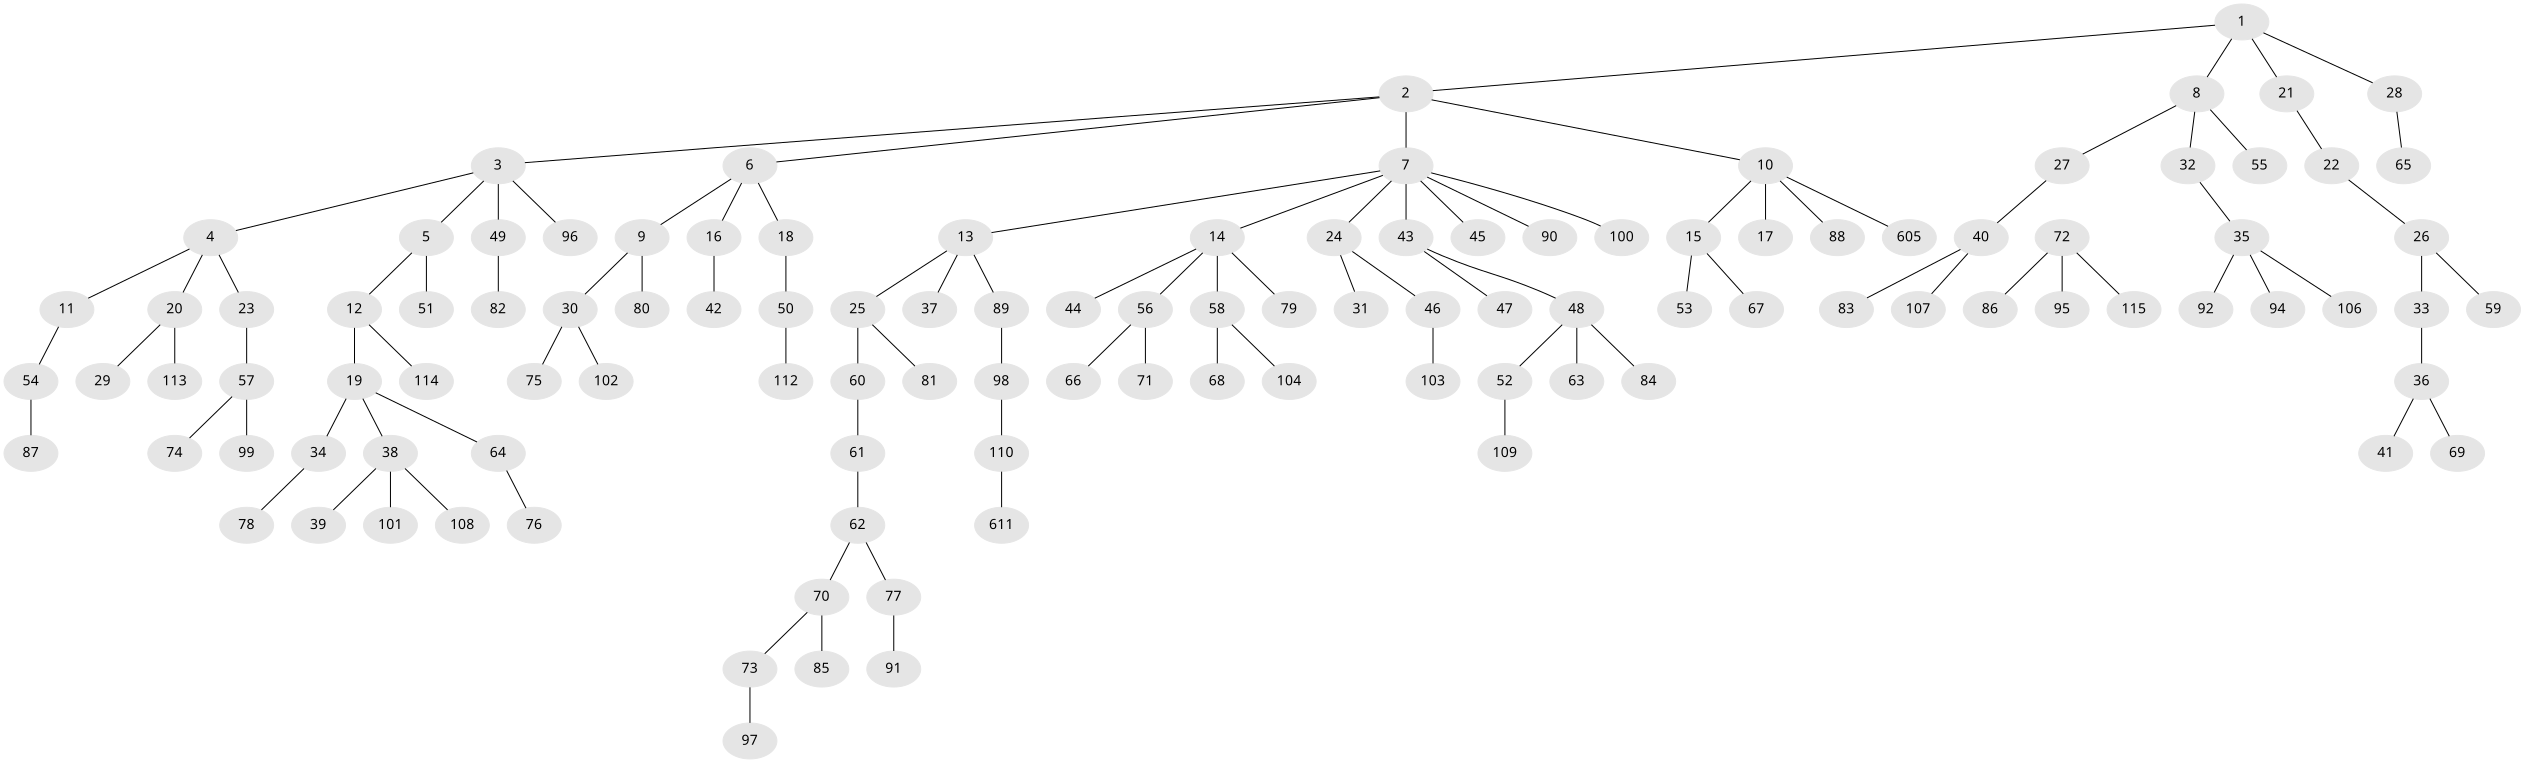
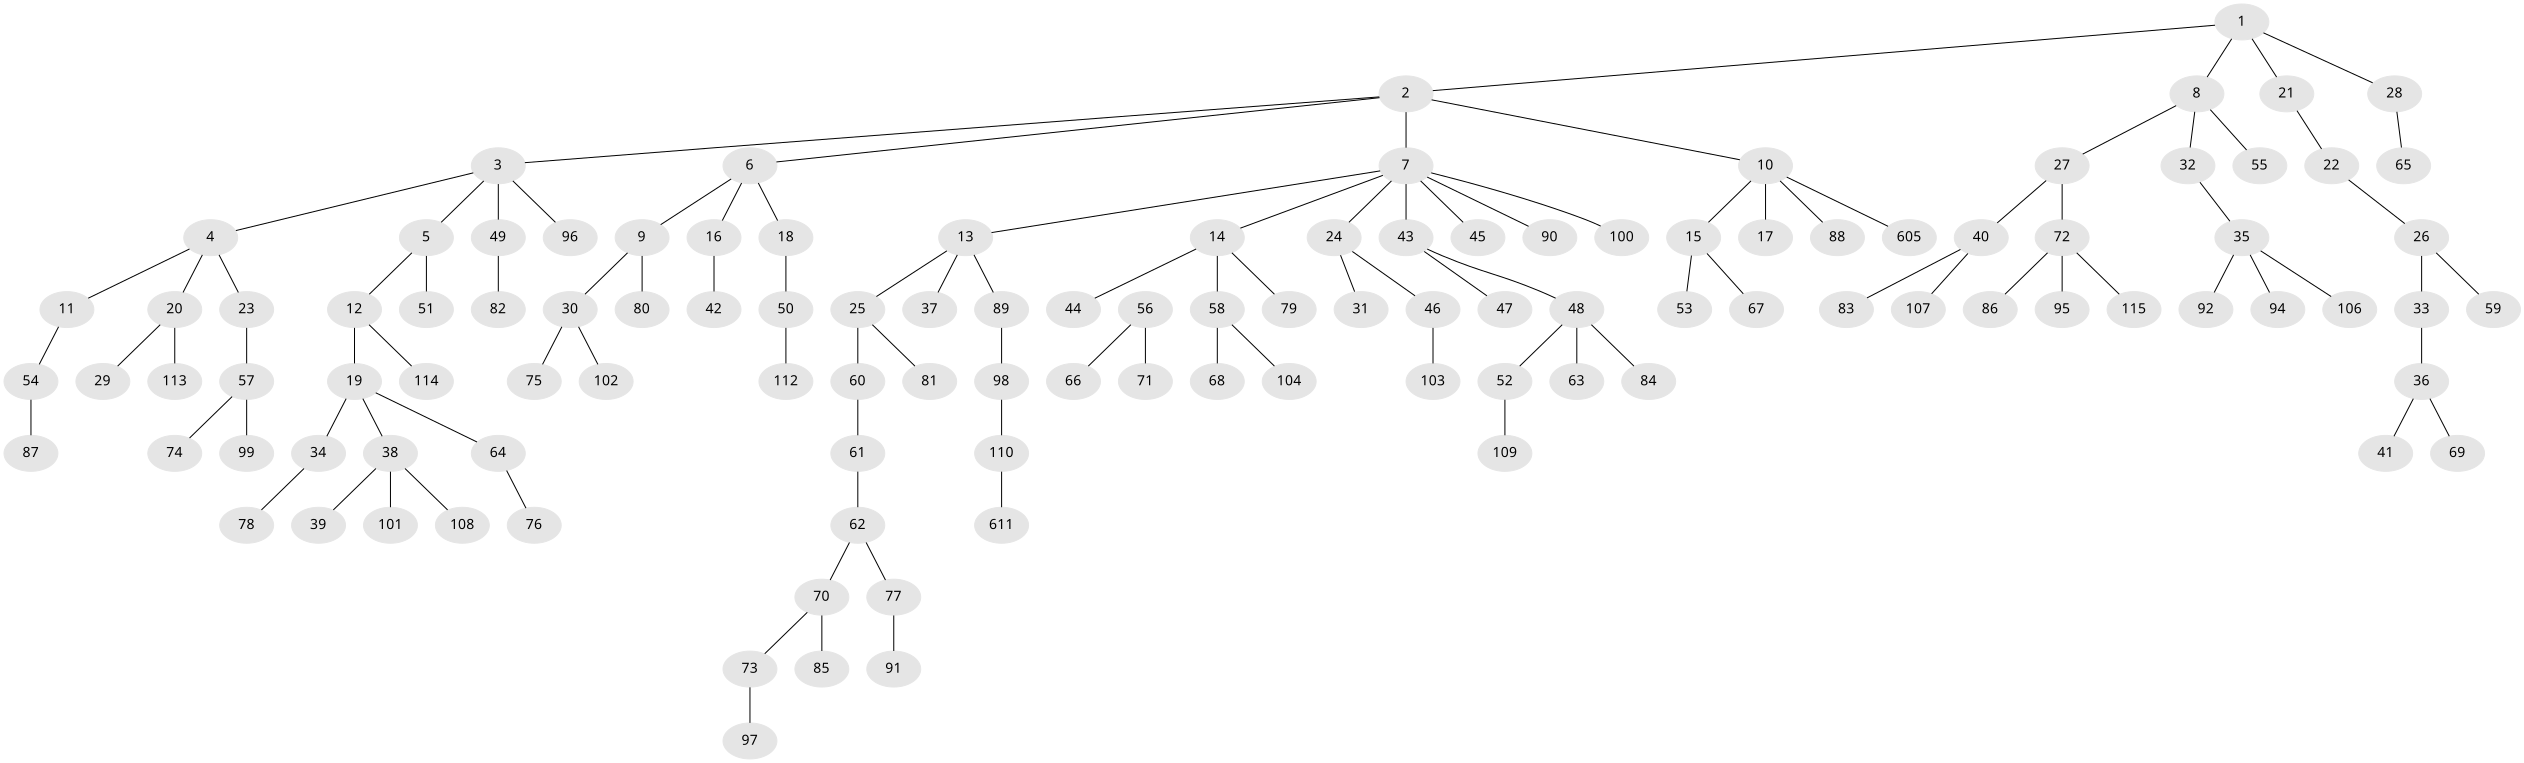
edge "27" -- "72": added
edge "14" -- "56": removed
